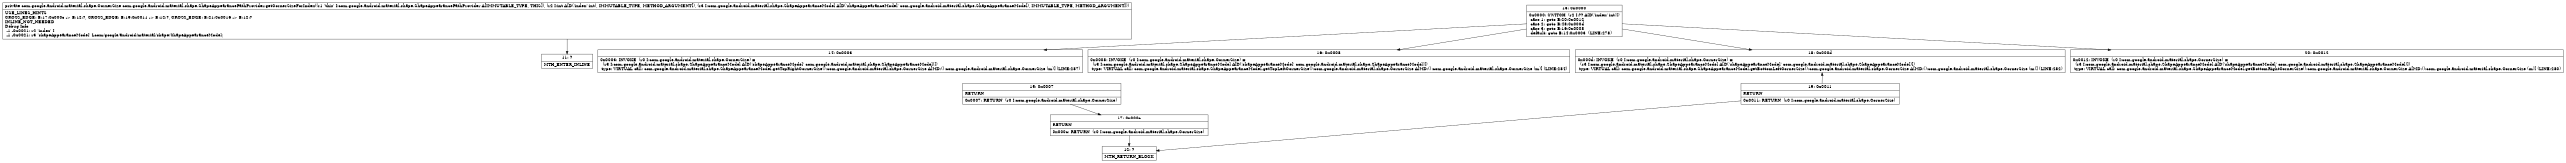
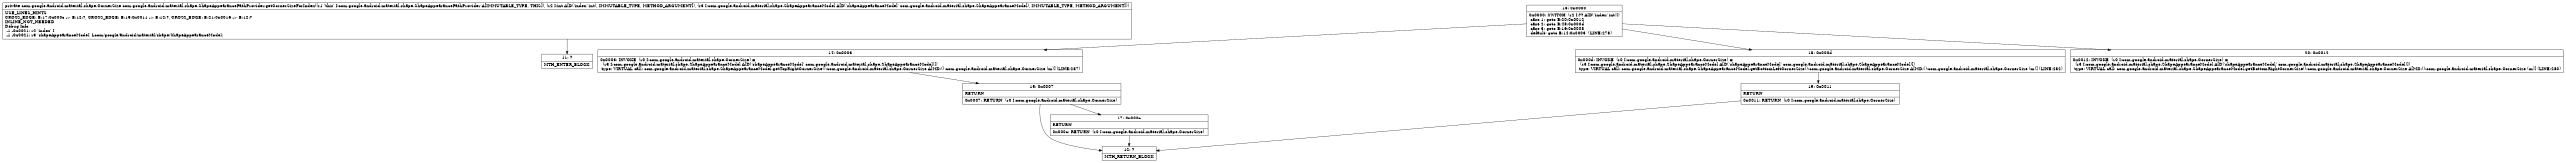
node "16: 0x0008": removed
node "11: ?": text "MTH_ENTER_INLINE" -> "MTH_ENTER_BLOCK"
edge "14: 0x0003" -> "15: 0x0007": added
edge "19: 0x0011" -> "18: 0x000d": reversed
edge "15: 0x0007" -> "12: ?": added
